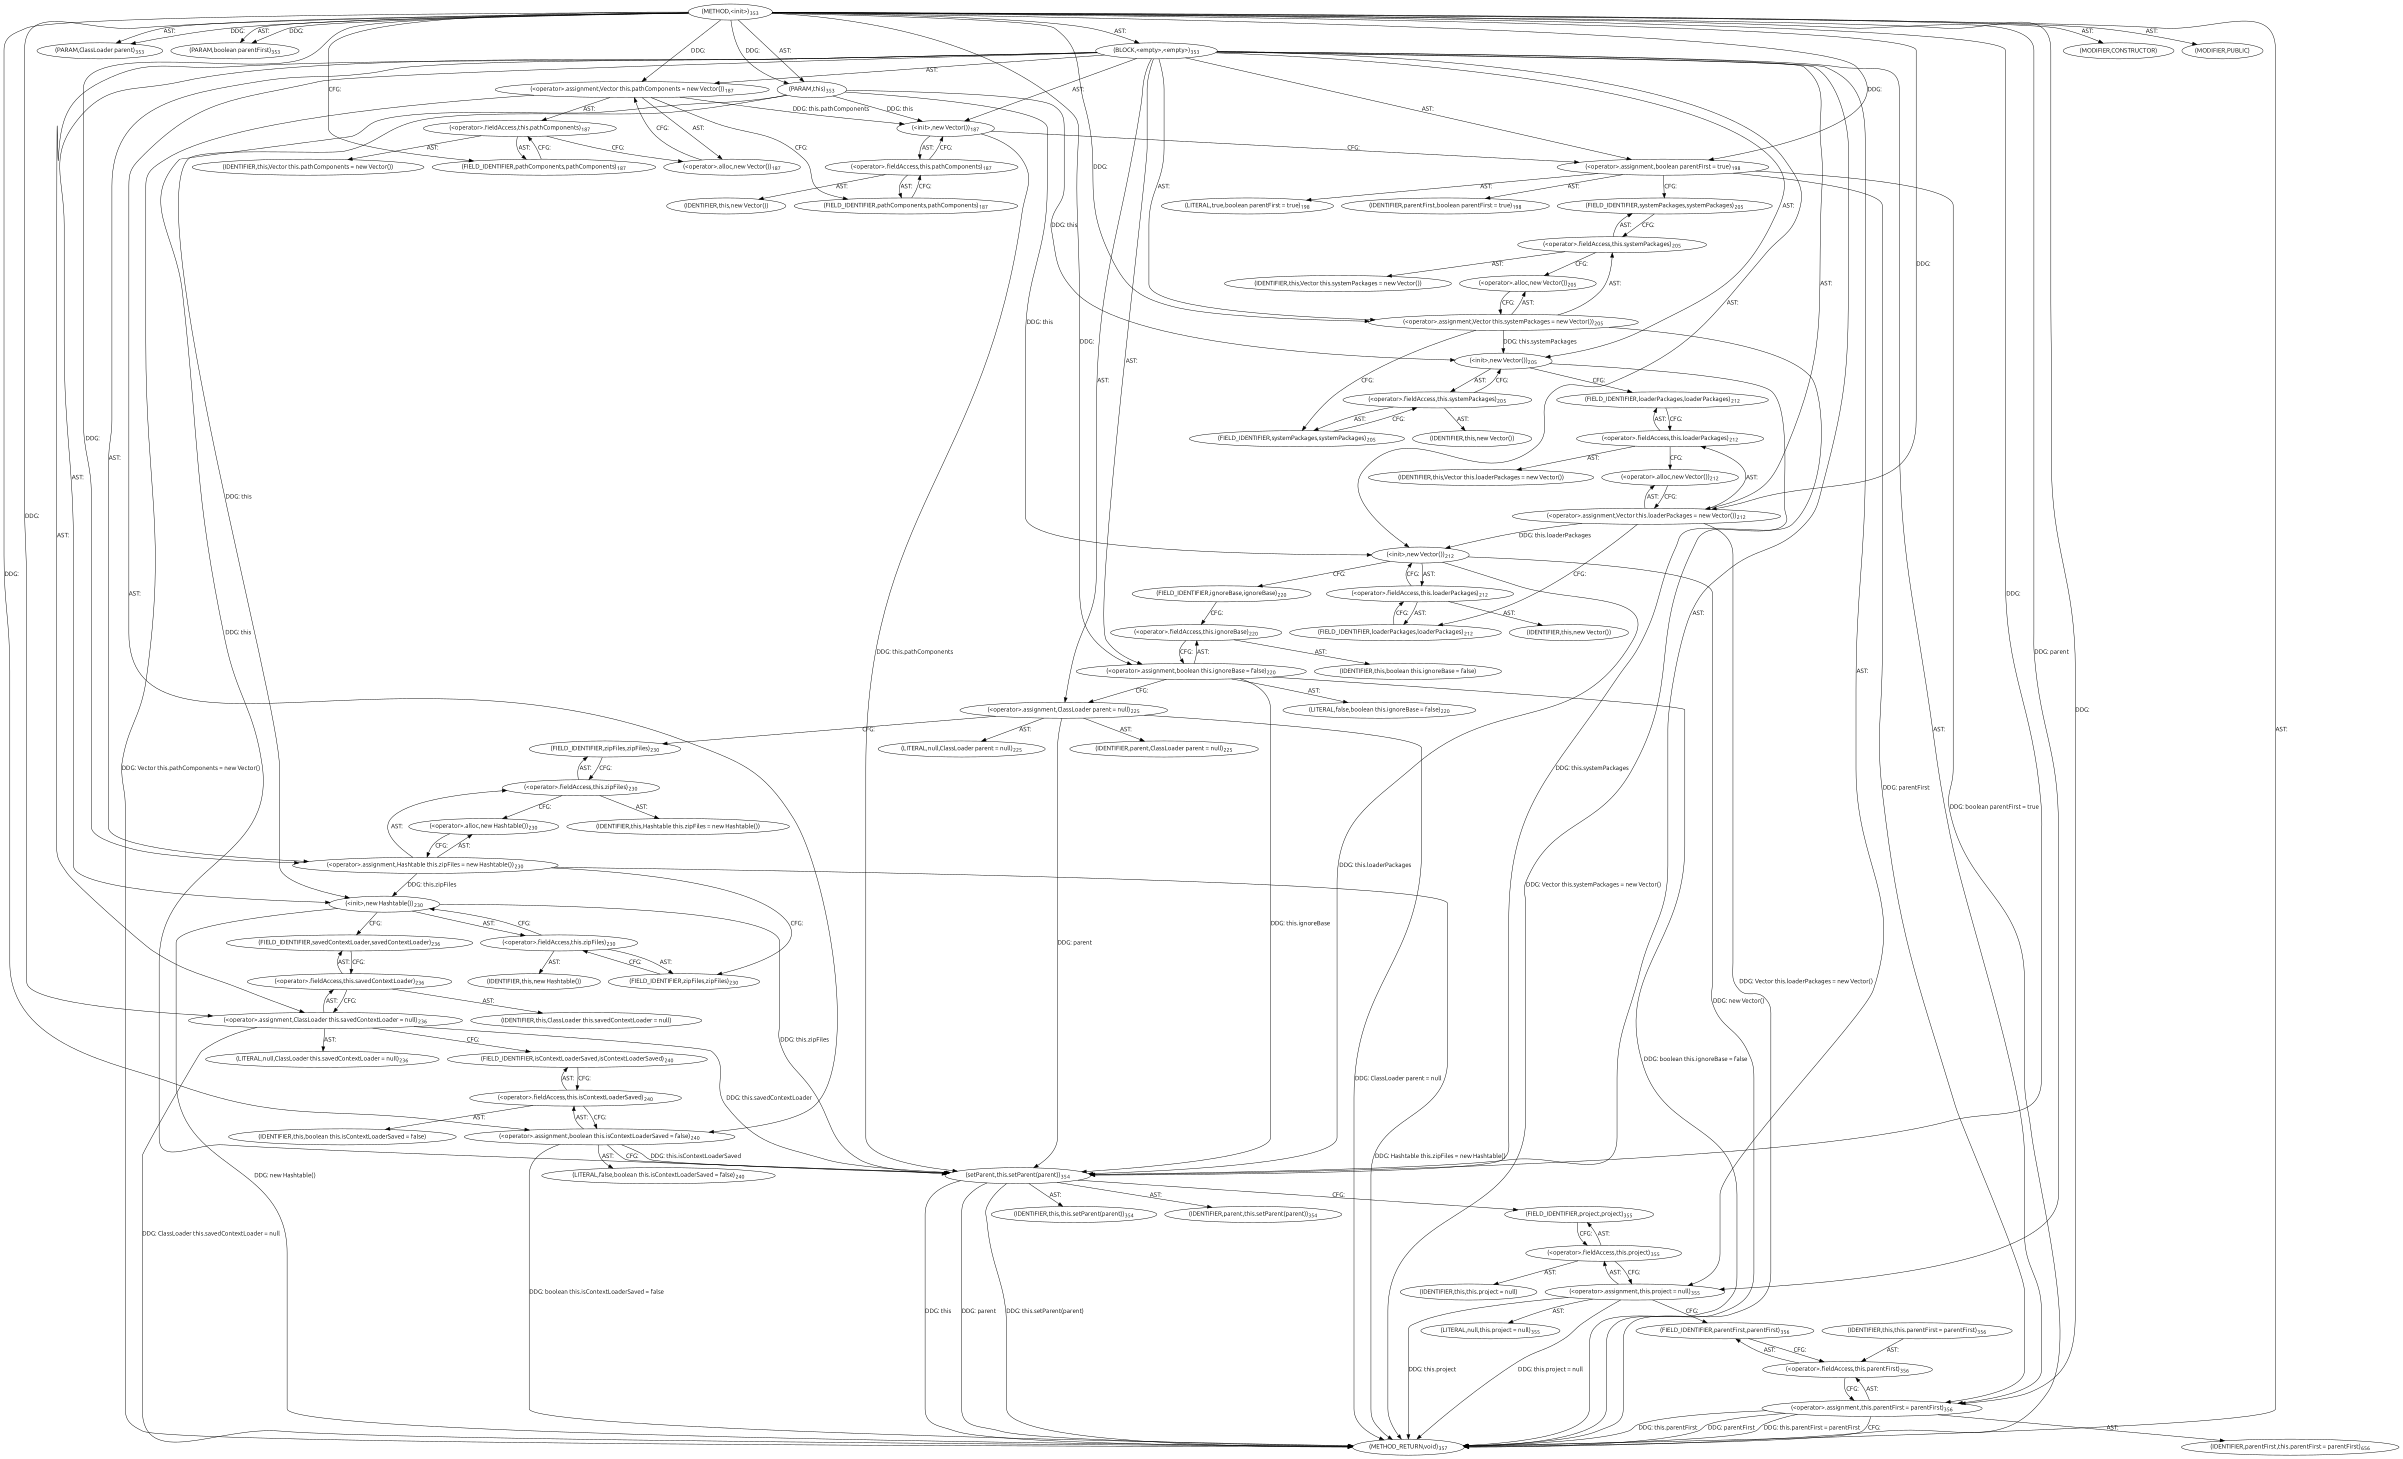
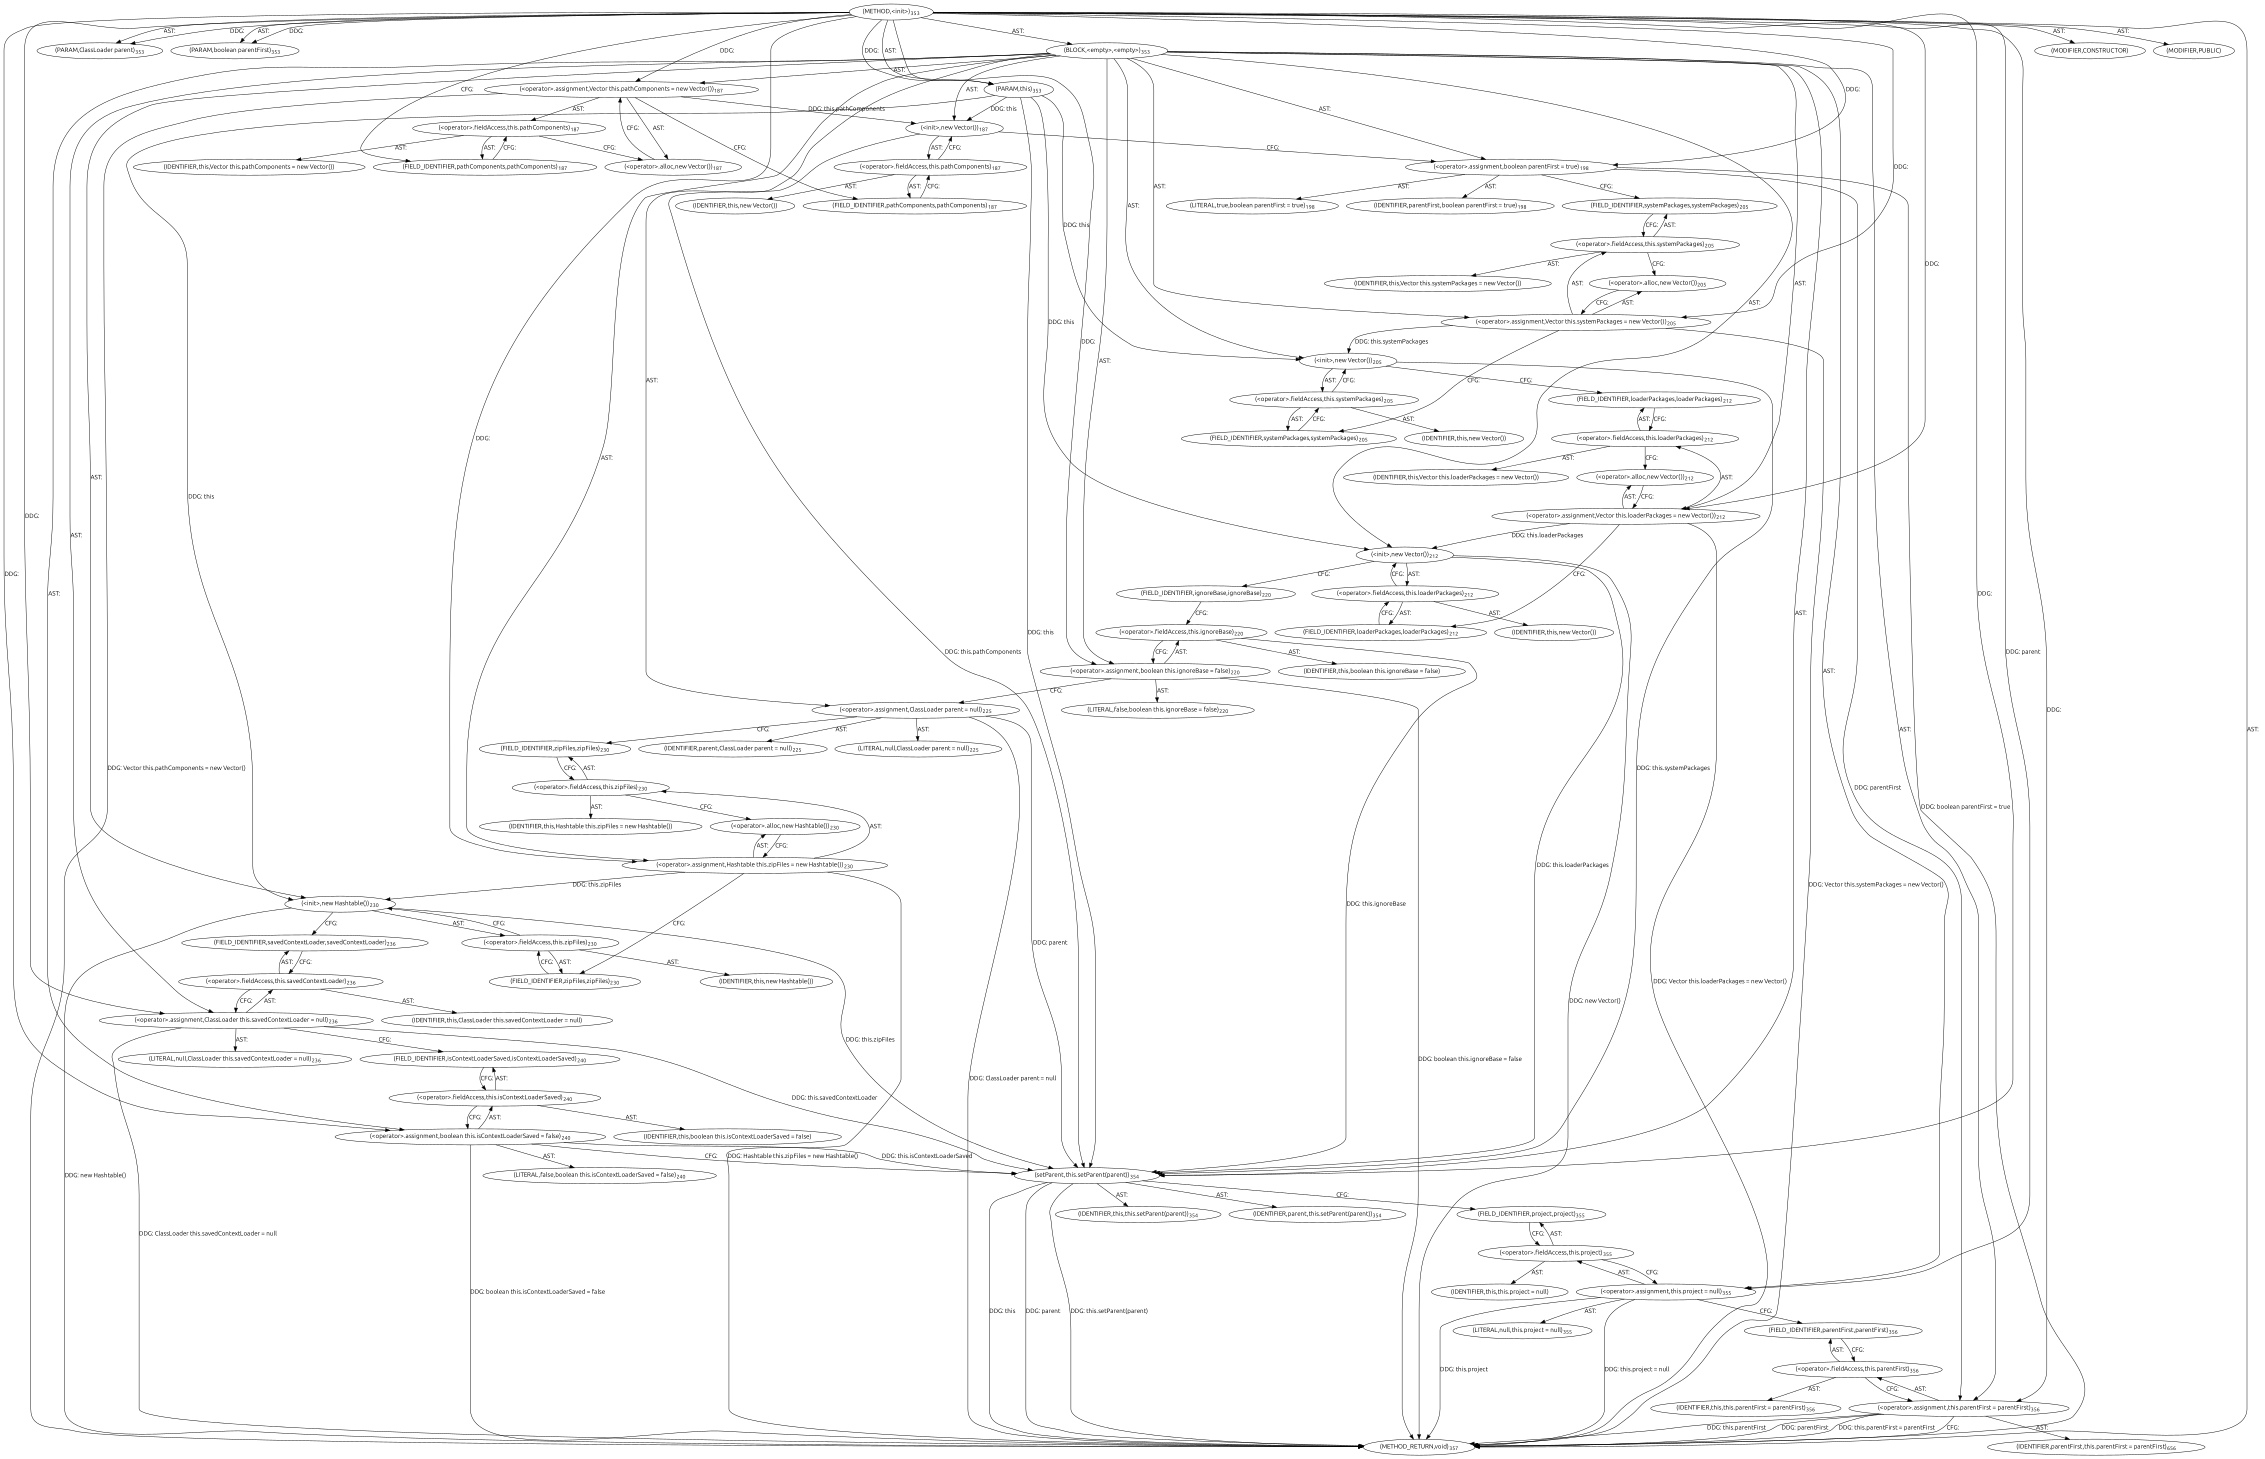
edge "(<operator>.assignment,boolean this.ignoreBase = false)" -> "(setParent,this.setParent(parent))": now "(<operator>.fieldAccess,this.ignoreBase)" -> "(setParent,this.setParent(parent))"
edge "(IDENTIFIER,this,this.parentFirst = parentFirst)" -> "(<operator>.fieldAccess,this.parentFirst)": reversed
